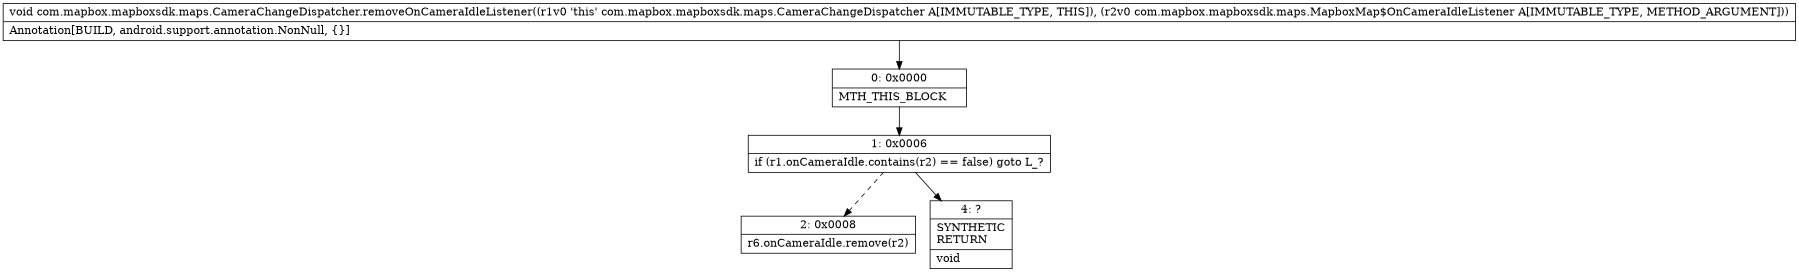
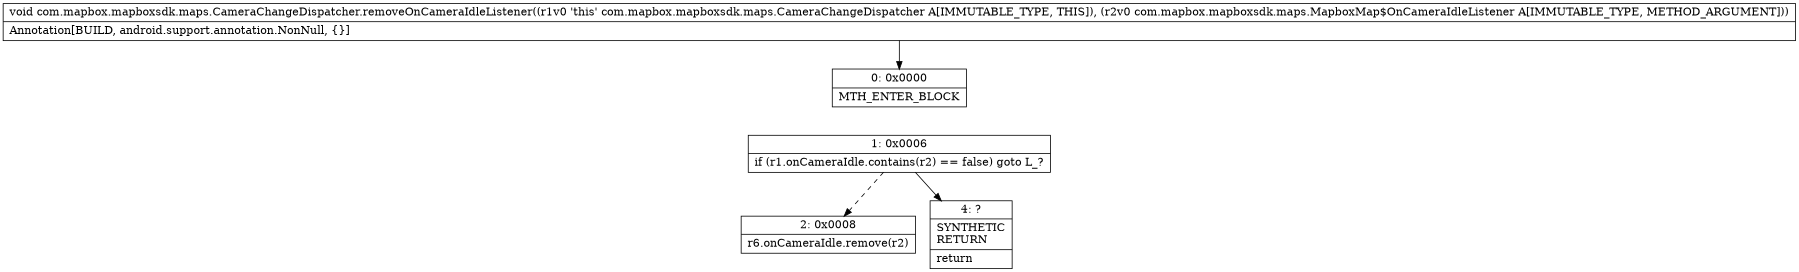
node "0: 0x0000": text "MTH_THIS_BLOCK" -> "MTH_ENTER_BLOCK"
edge "0: 0x0000" -> "1: 0x0006": removed
node "4: ?": text "void" -> "return"
